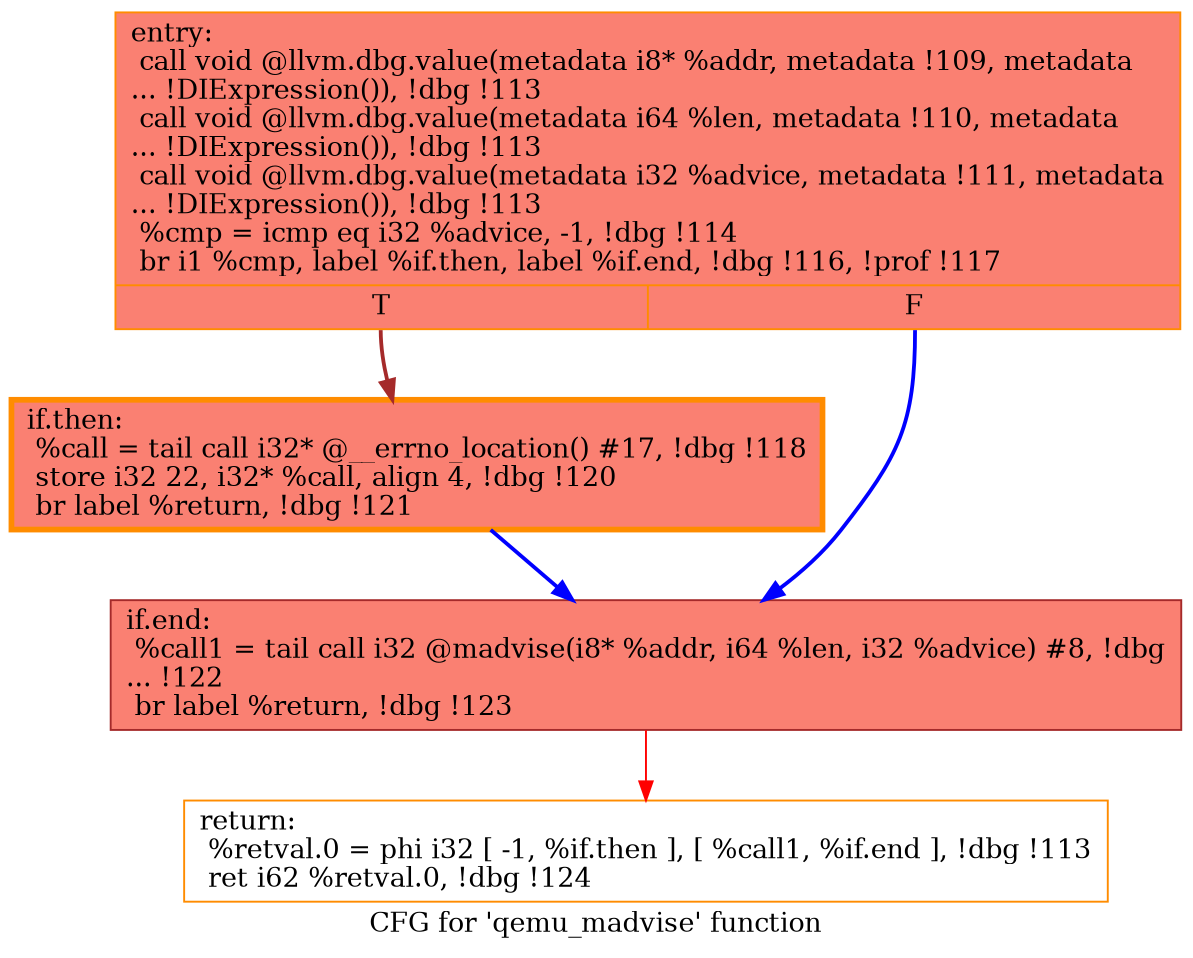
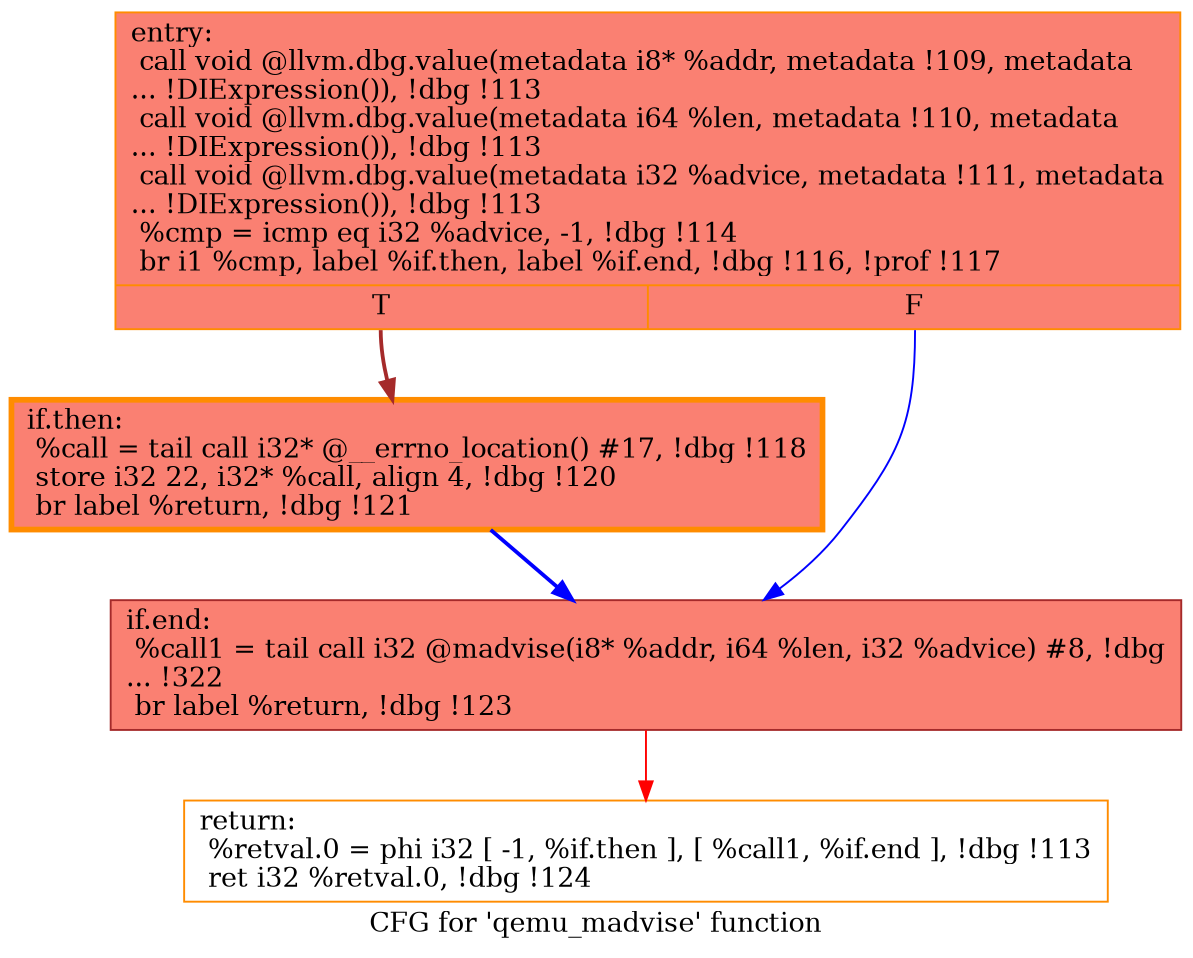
edge "entry:" -> "if.end:": style bold -> solid
node "if.end:": text "... !122" -> "... !322"
node "return:": text "ret i62 %retval.0, !dbg !124" -> "ret i32 %retval.0, !dbg !124"
